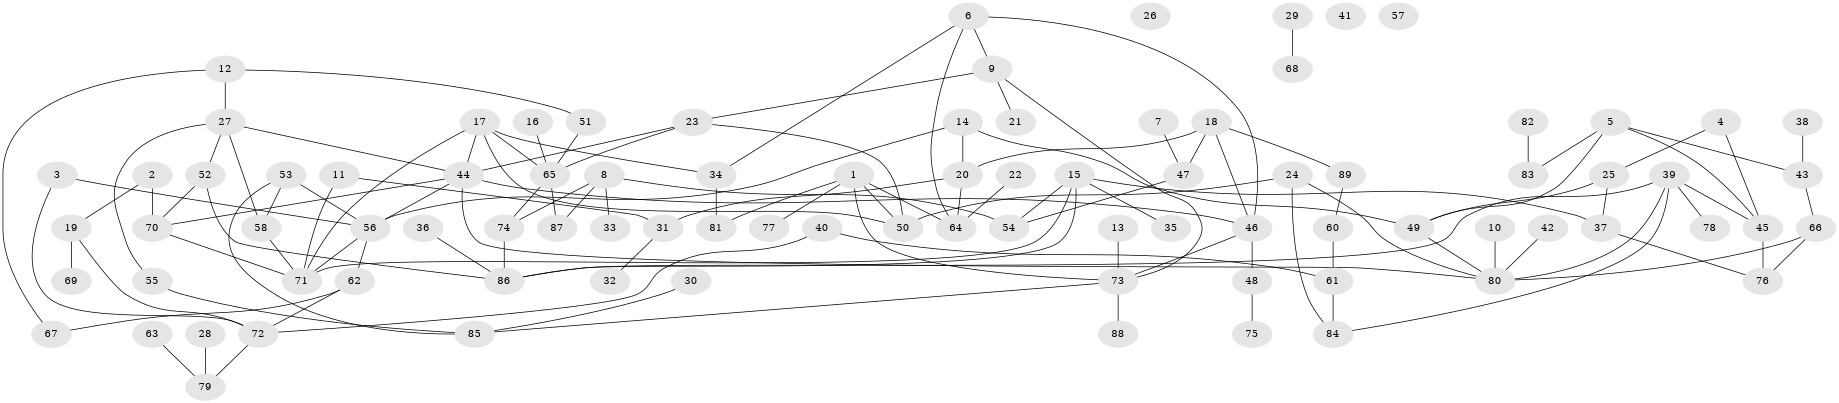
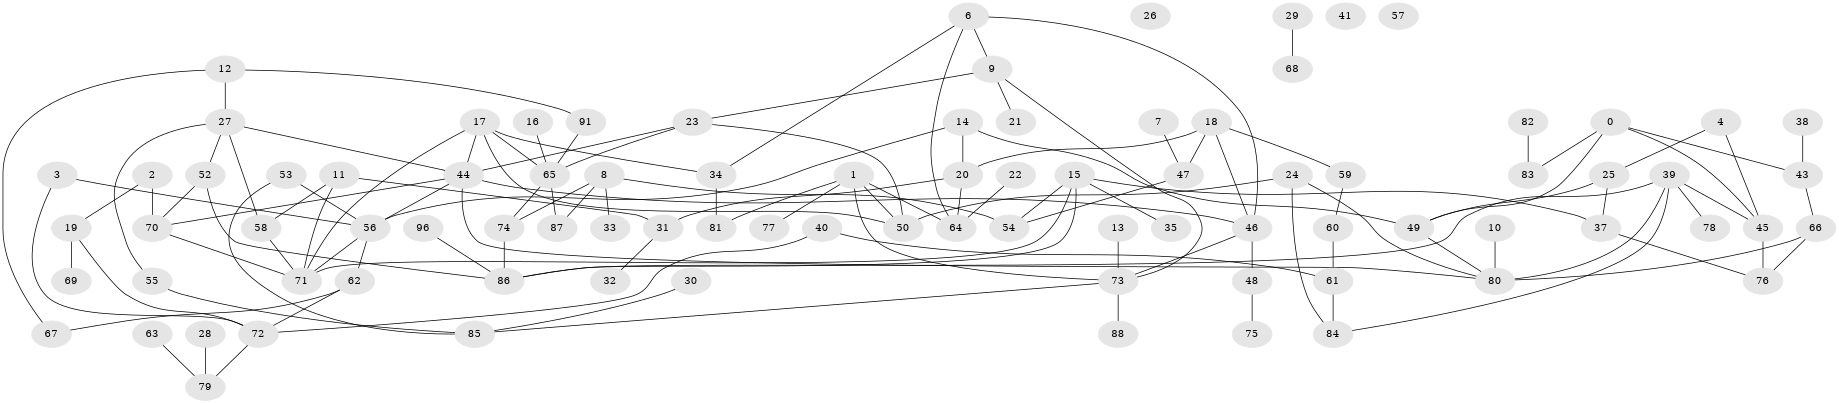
node "51": label "51" -> "91"
node "5": label "5" -> "0"
node "89": label "89" -> "59"
edge "53" -- "58": now "11" -- "58"
node "36": label "36" -> "96"
node "42": removed
